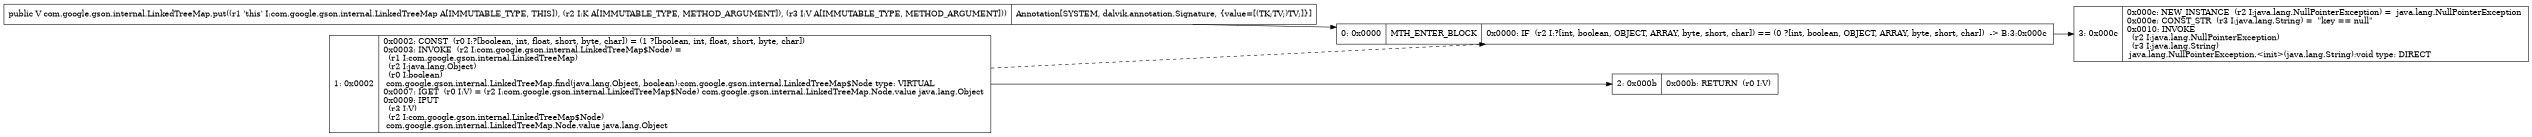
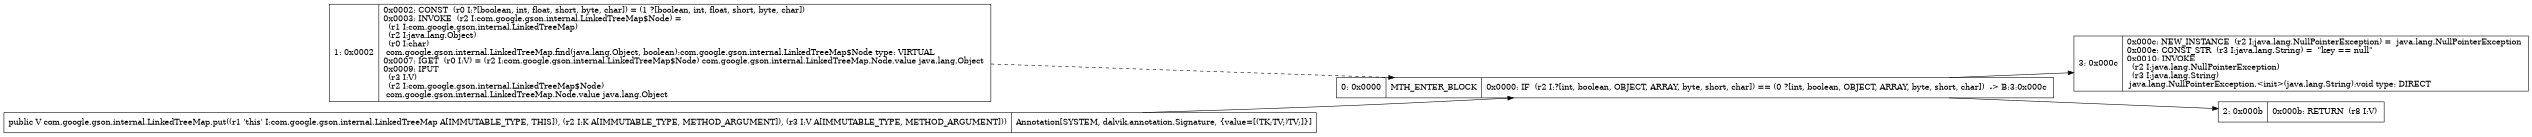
node "1: 0x0002": text "(r0 I:boolean)" -> "(r0 I:char)"
edge "1: 0x0002" -> "2: 0x000b": now "0: 0x0000" -> "2: 0x000b"
node "2: 0x000b": text "0x000b: RETURN  (r0 I:V)" -> "0x000b: RETURN  (r8 I:V)"
